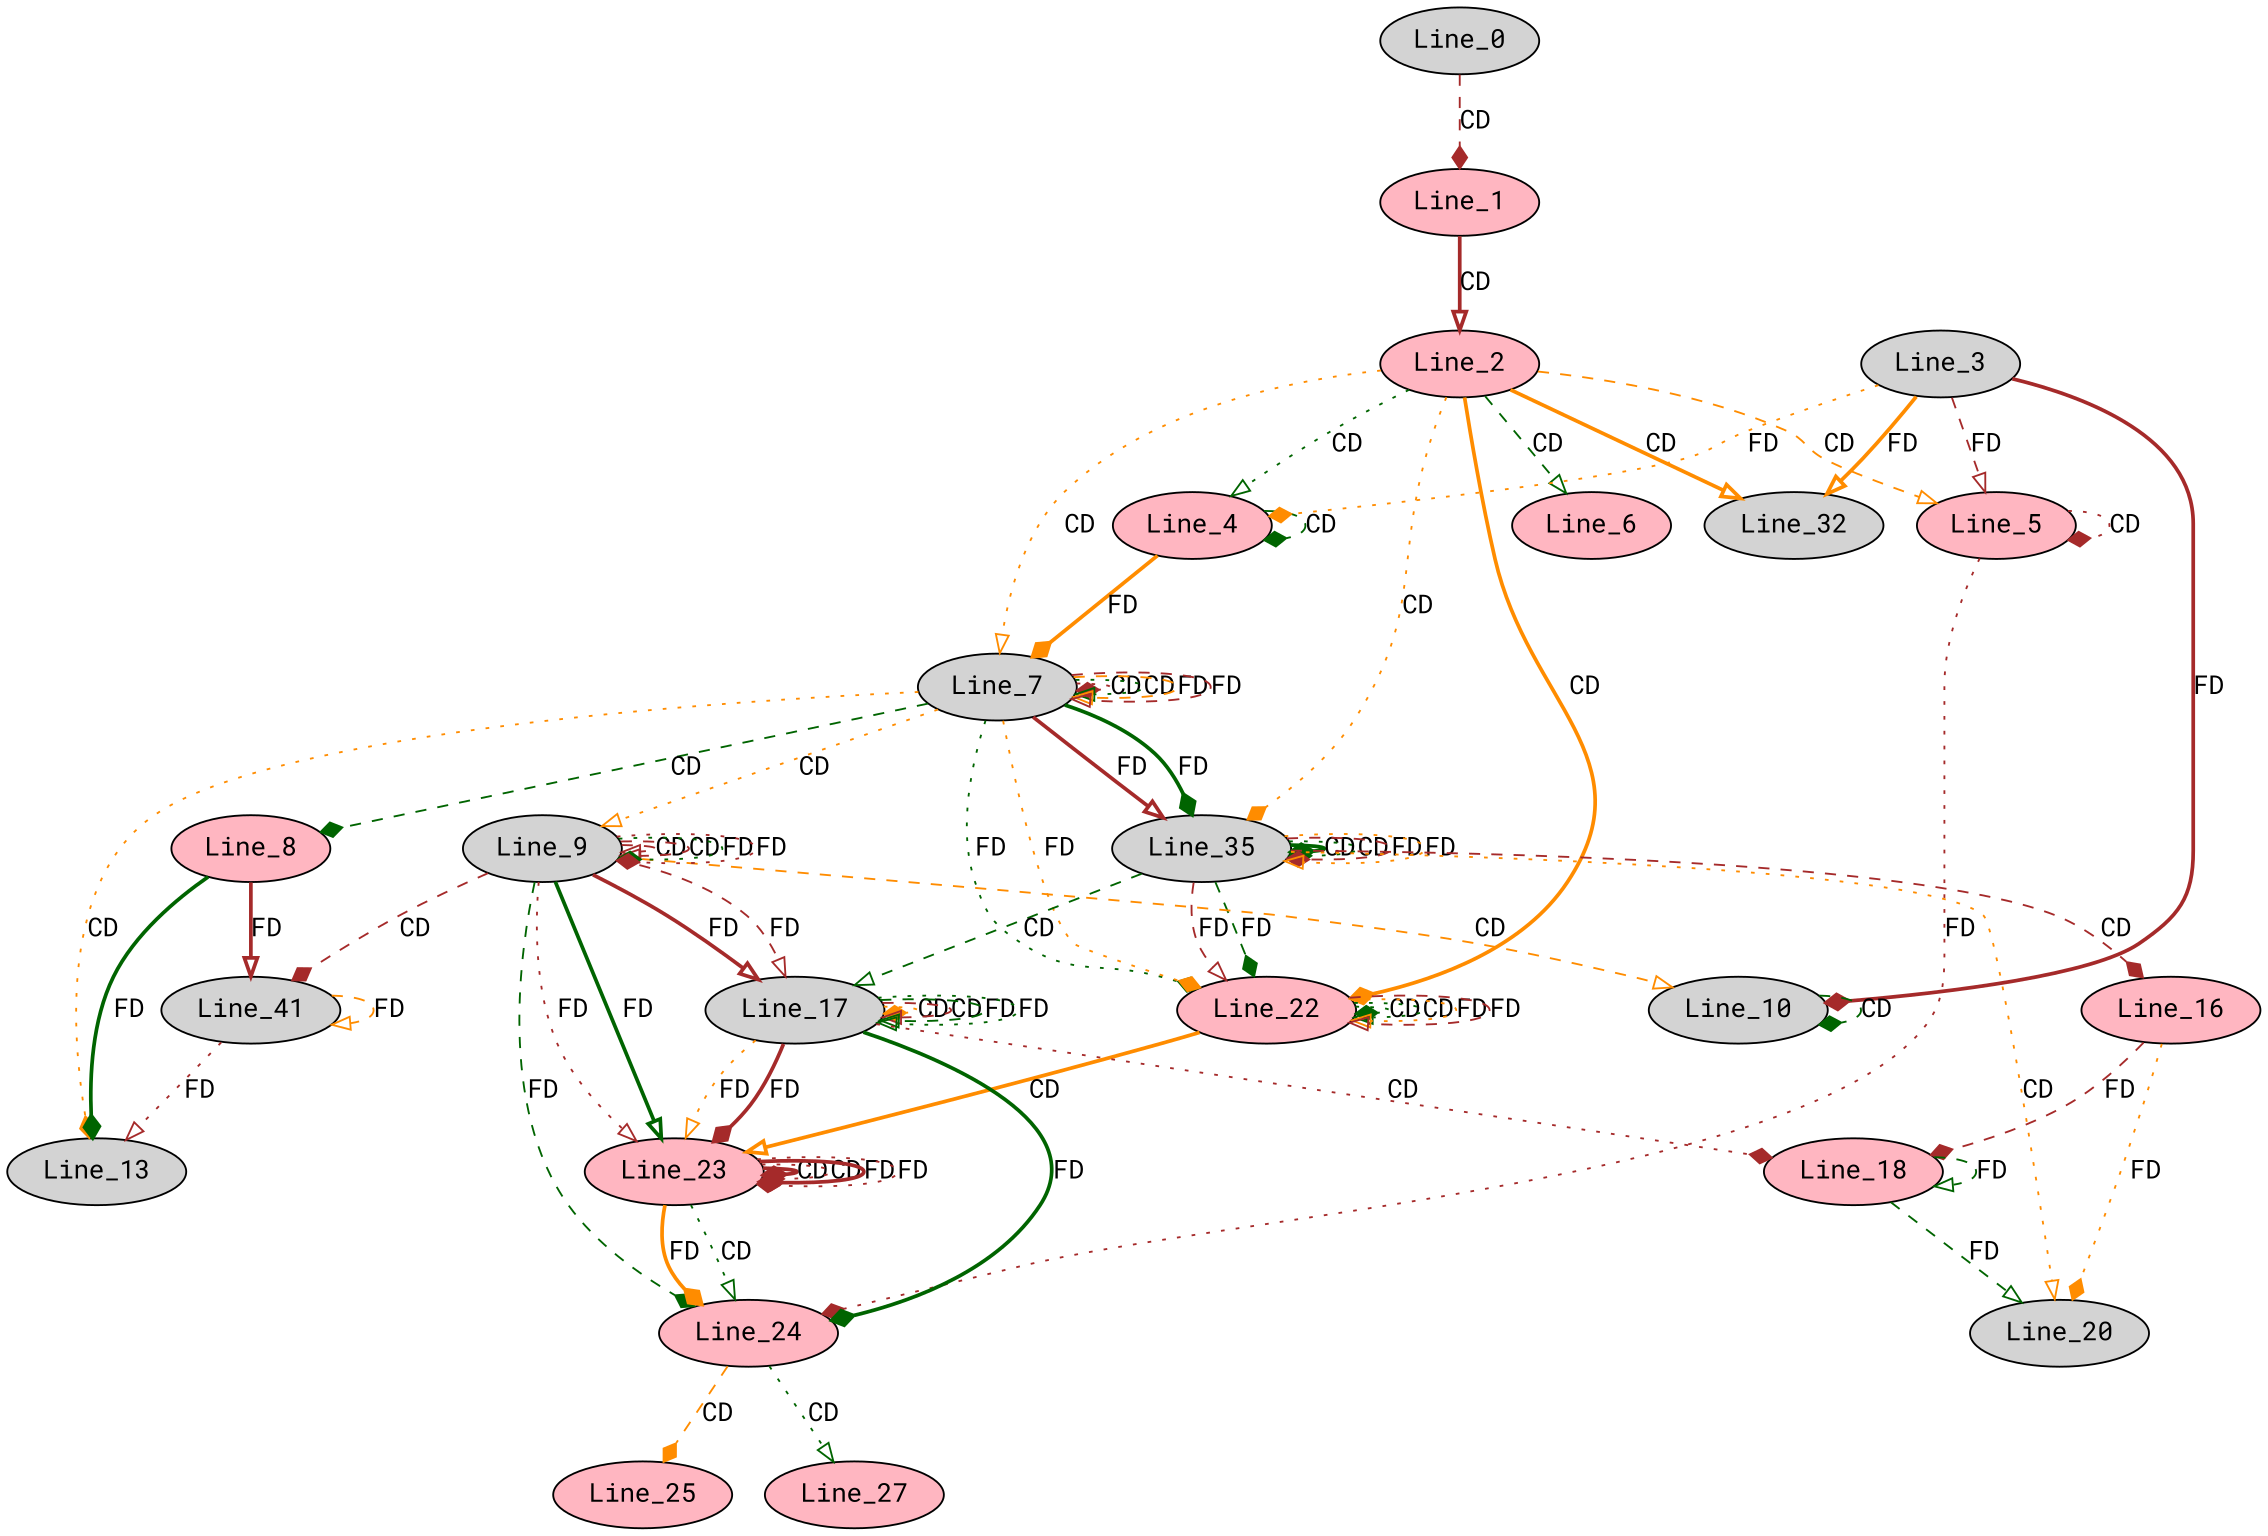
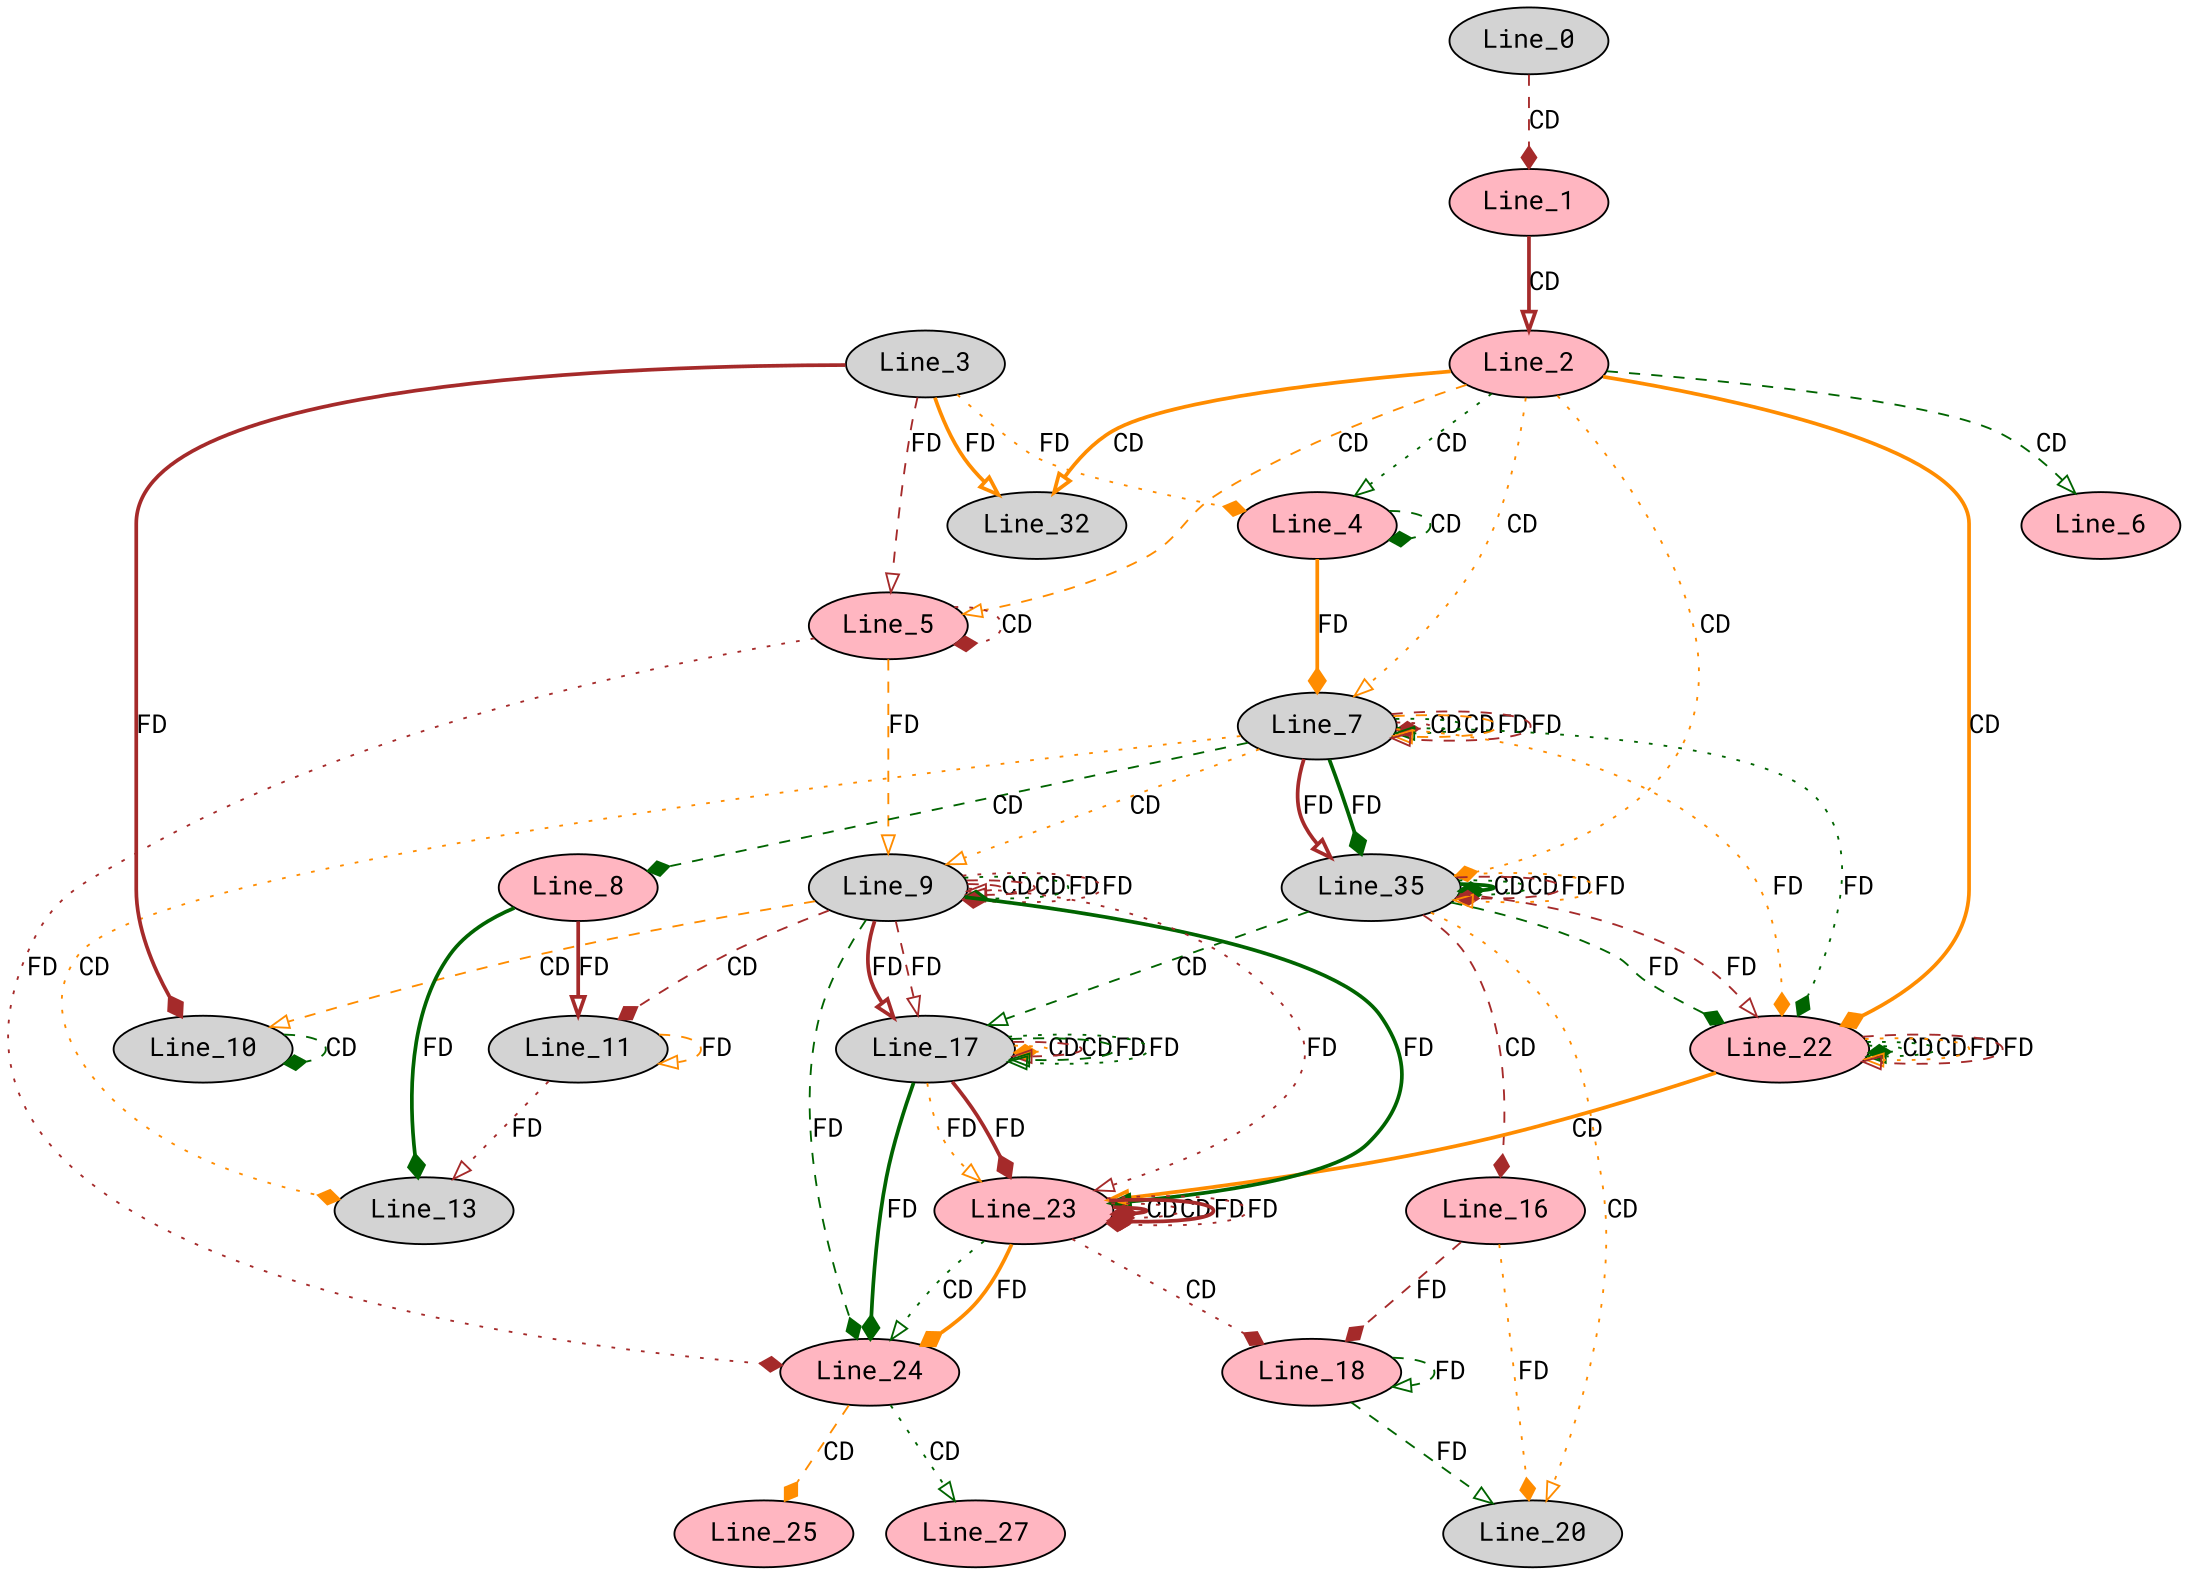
edge "Line_5" -> "Line_9": added, label "FD"
node "Line_41": label "Line_41" -> "Line_11"
edge "Line_17" -> "Line_18": now "Line_23" -> "Line_18"
